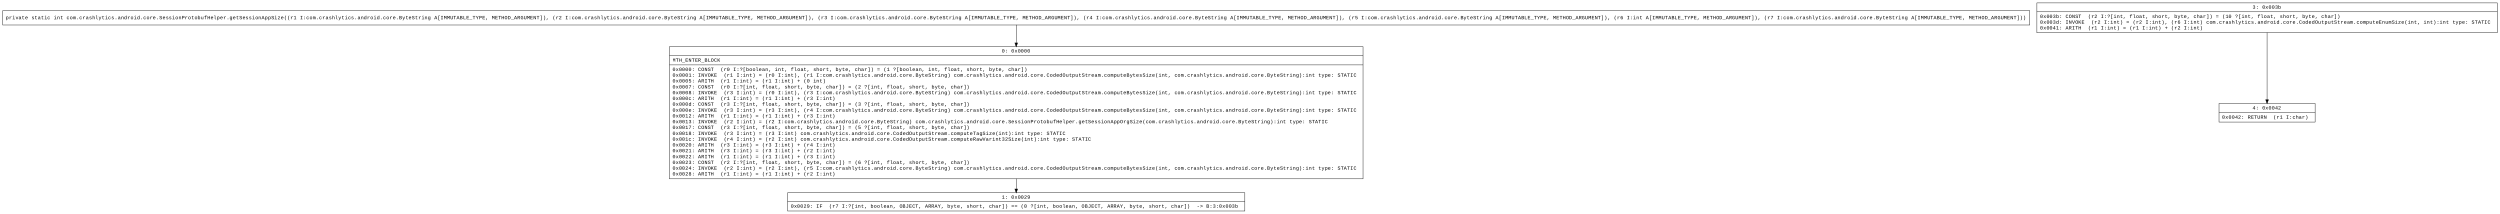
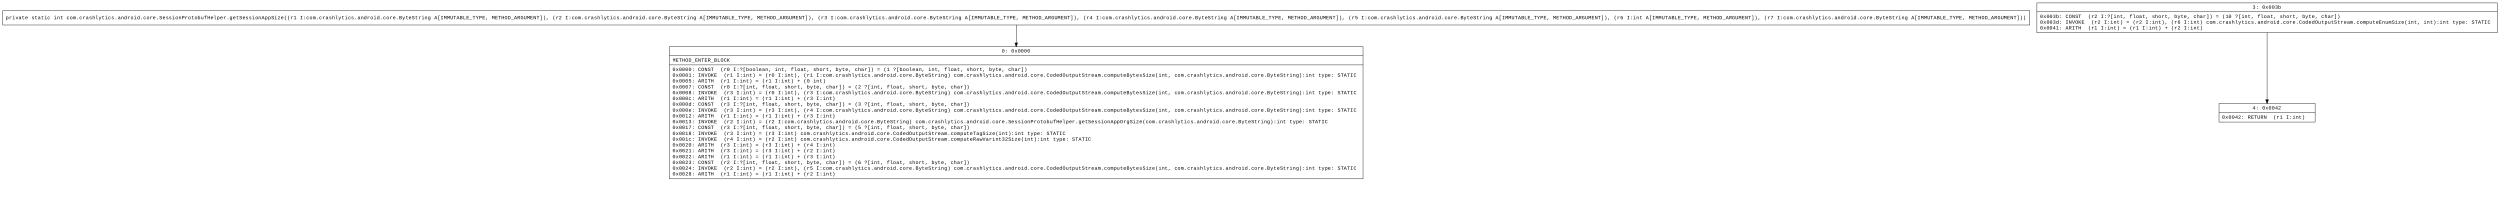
node "0: 0x0000": text "MTH_ENTER_BLOCK" -> "METHOD_ENTER_BLOCK"
node "4: 0x0042": text "0x0042: RETURN  (r1 I:char)" -> "0x0042: RETURN  (r1 I:int)"
node "1: 0x0029": removed
